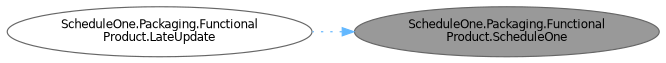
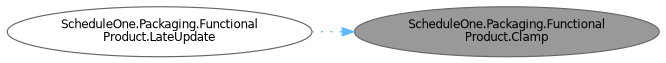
node "ScheduleOne.Packaging.Functional Product.ScheduleOne": label "ScheduleOne.Packaging.Functional Product.ScheduleOne" -> "ScheduleOne.Packaging.Functional Product.Clamp"
